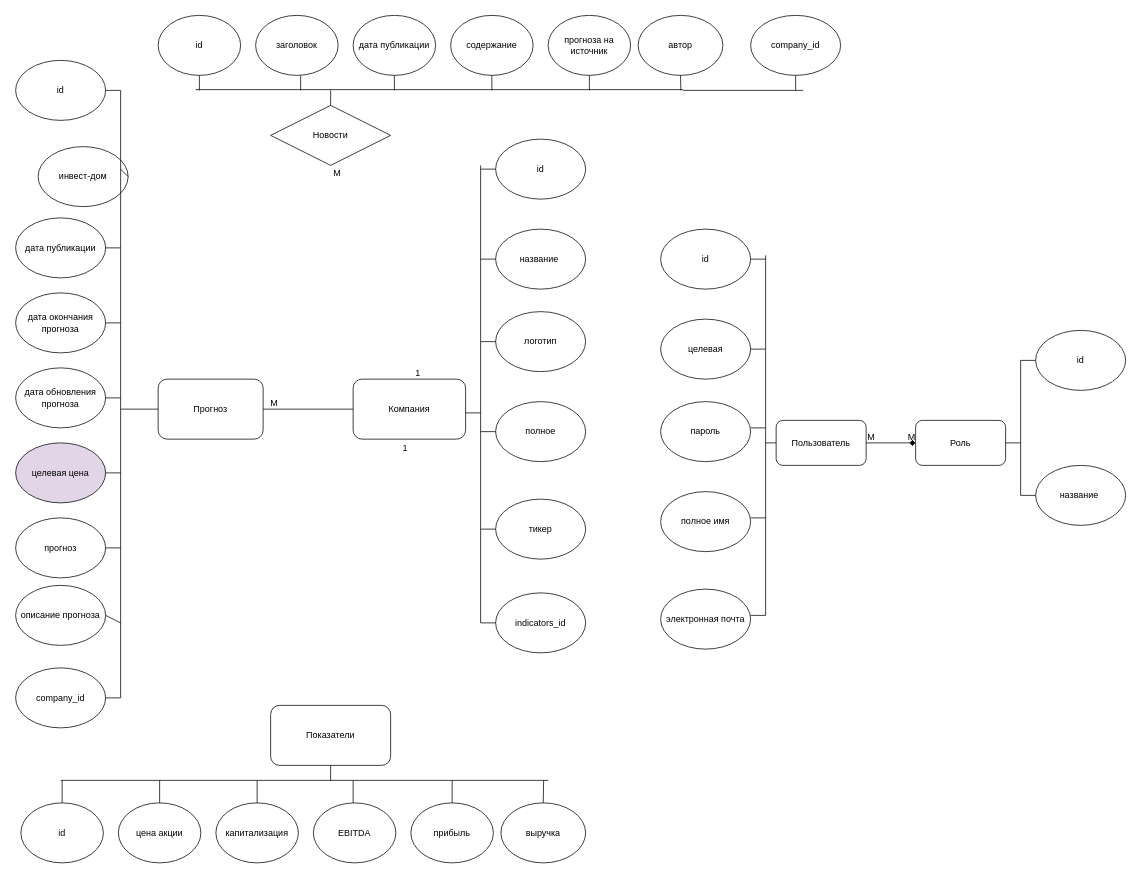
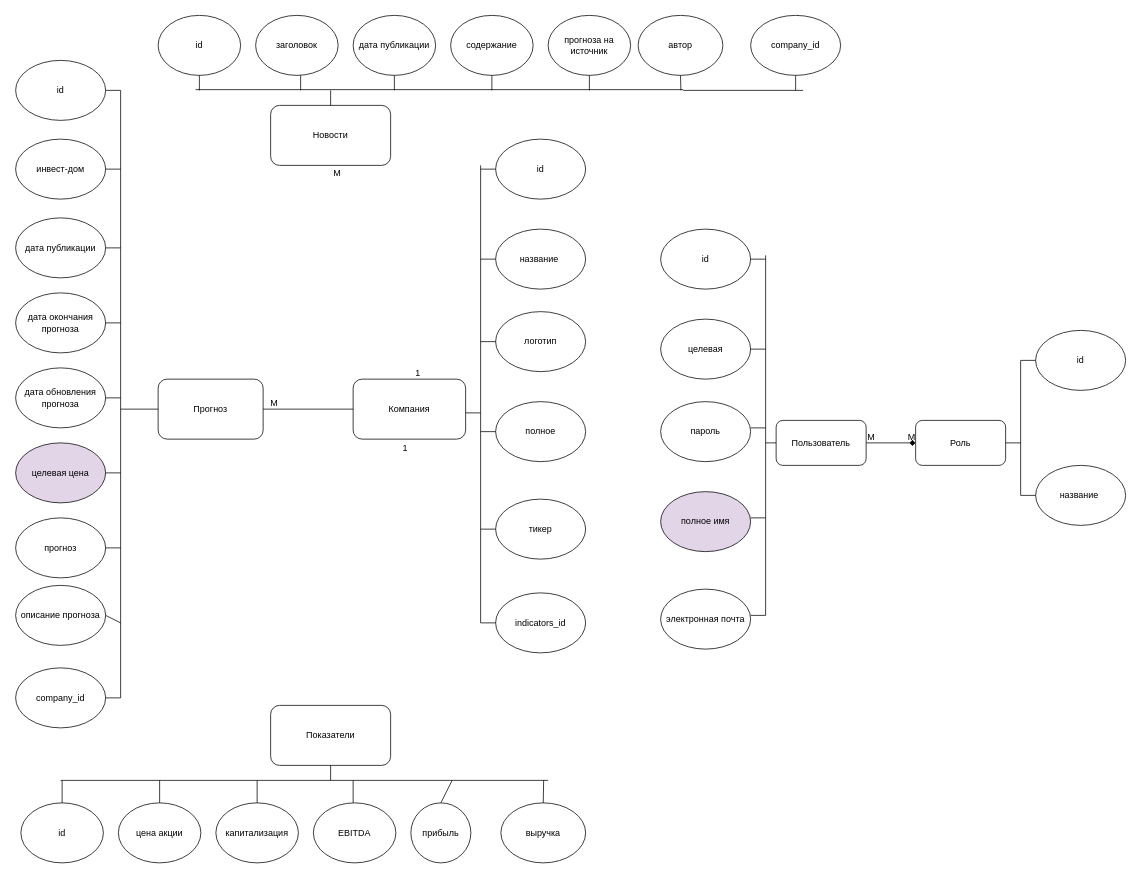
node "Новости": shape diamond -> rounded rectangle
node "инвест-дом": moved (83, 177) -> (60, 169)
node "полное имя": fillcolor #ffffff -> #e1d5e7
node "прибыль": size 83x60 -> 60x60
